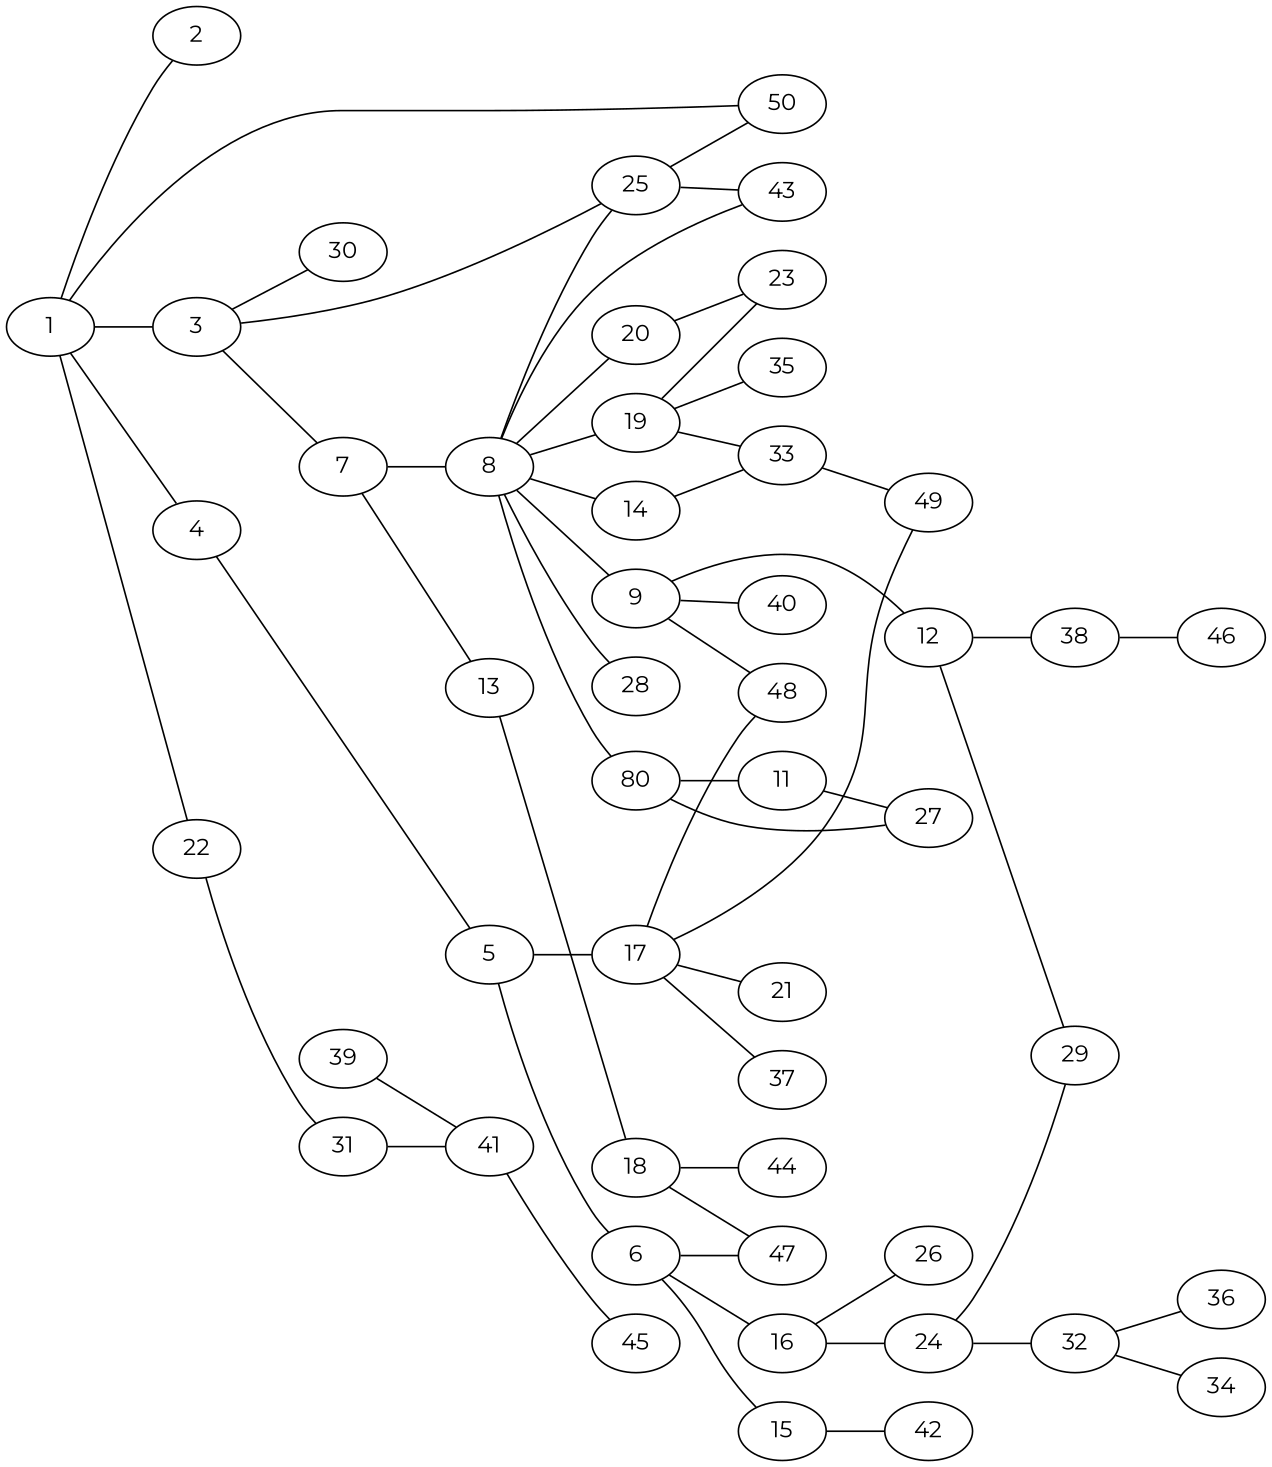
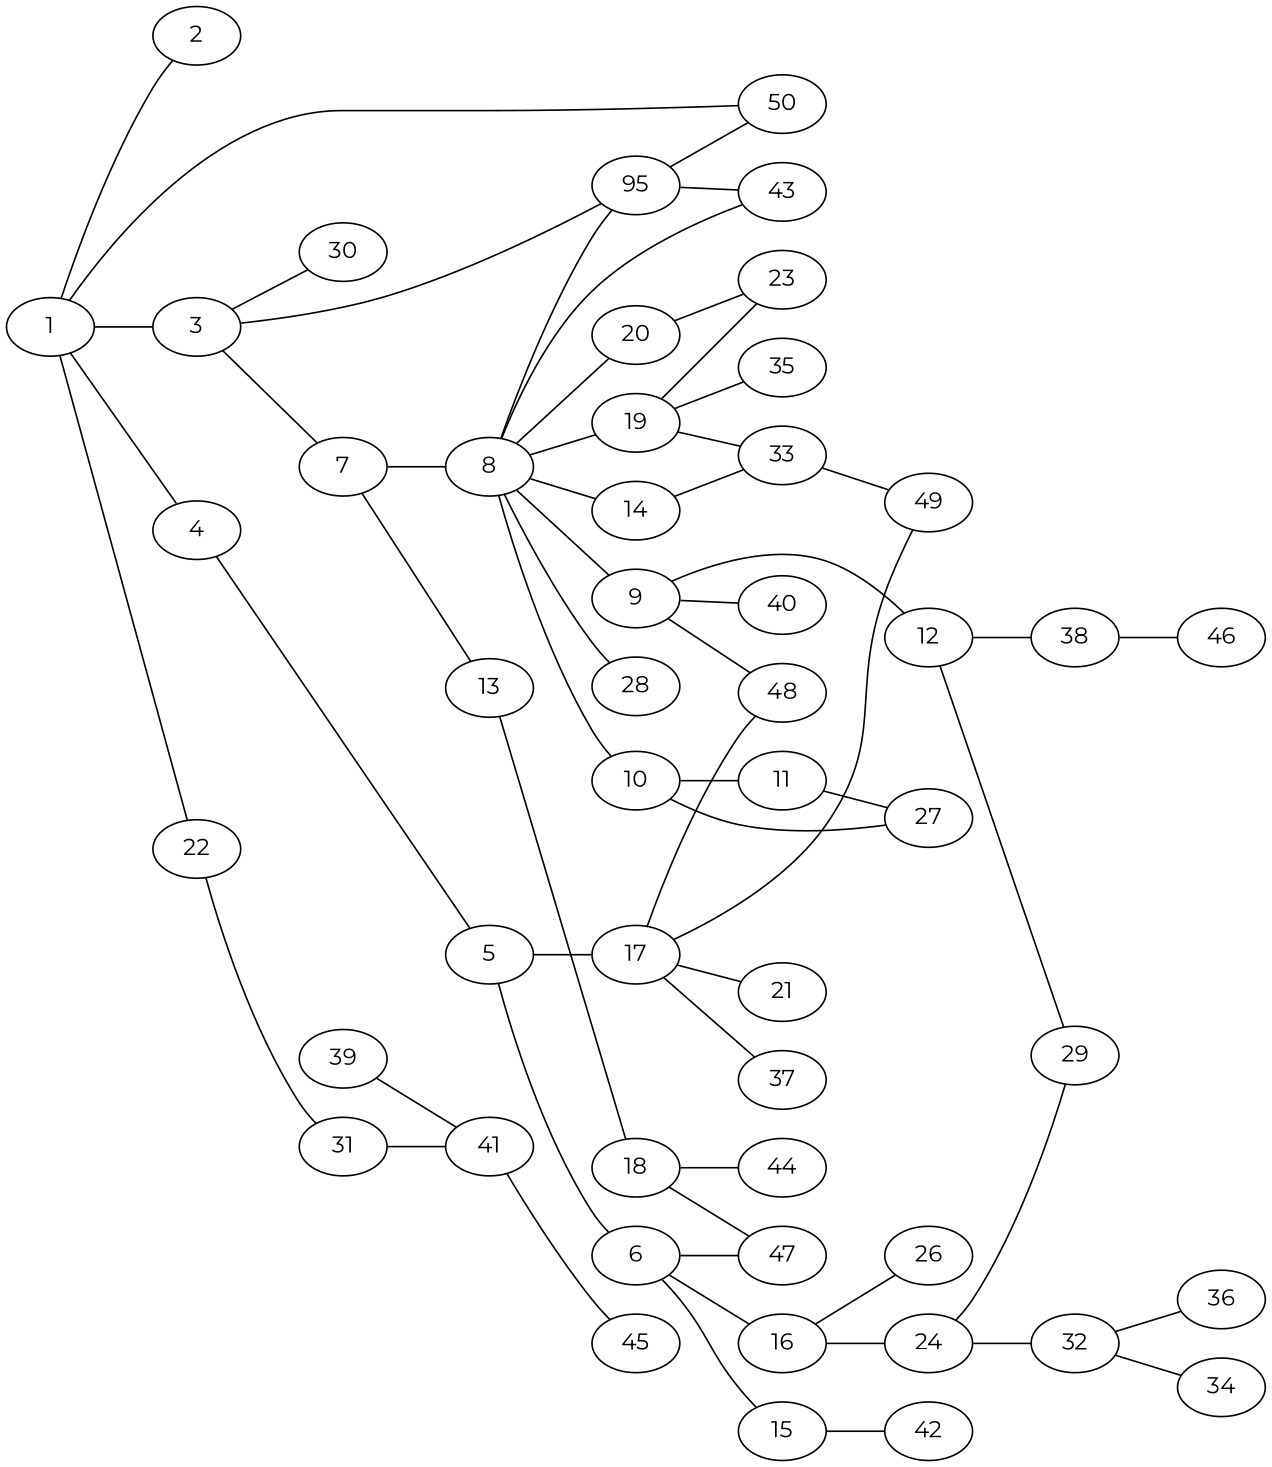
node "25": label "25" -> "95"
node "80": label "80" -> "10"
